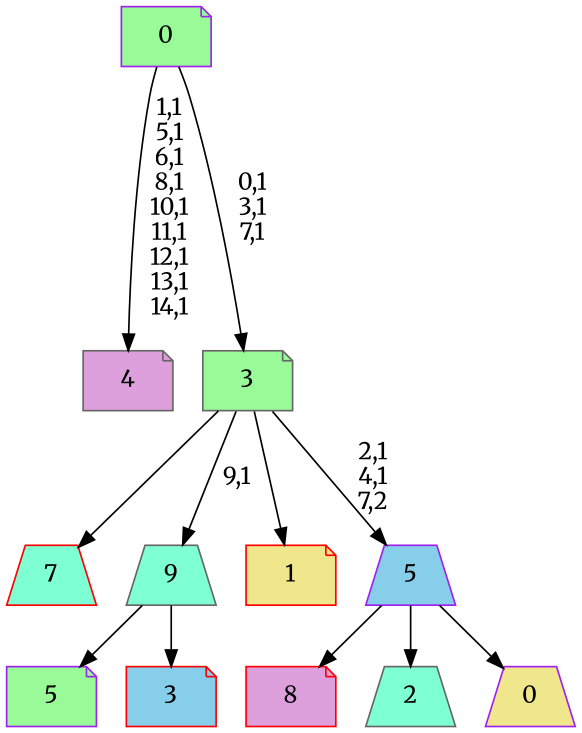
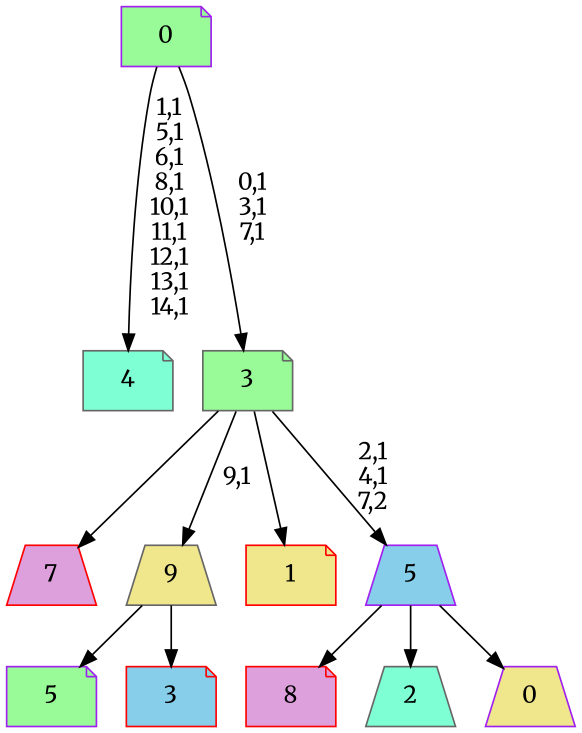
node "4": fillcolor plum -> aquamarine
node "7": fillcolor aquamarine -> plum
node "9": fillcolor aquamarine -> khaki
